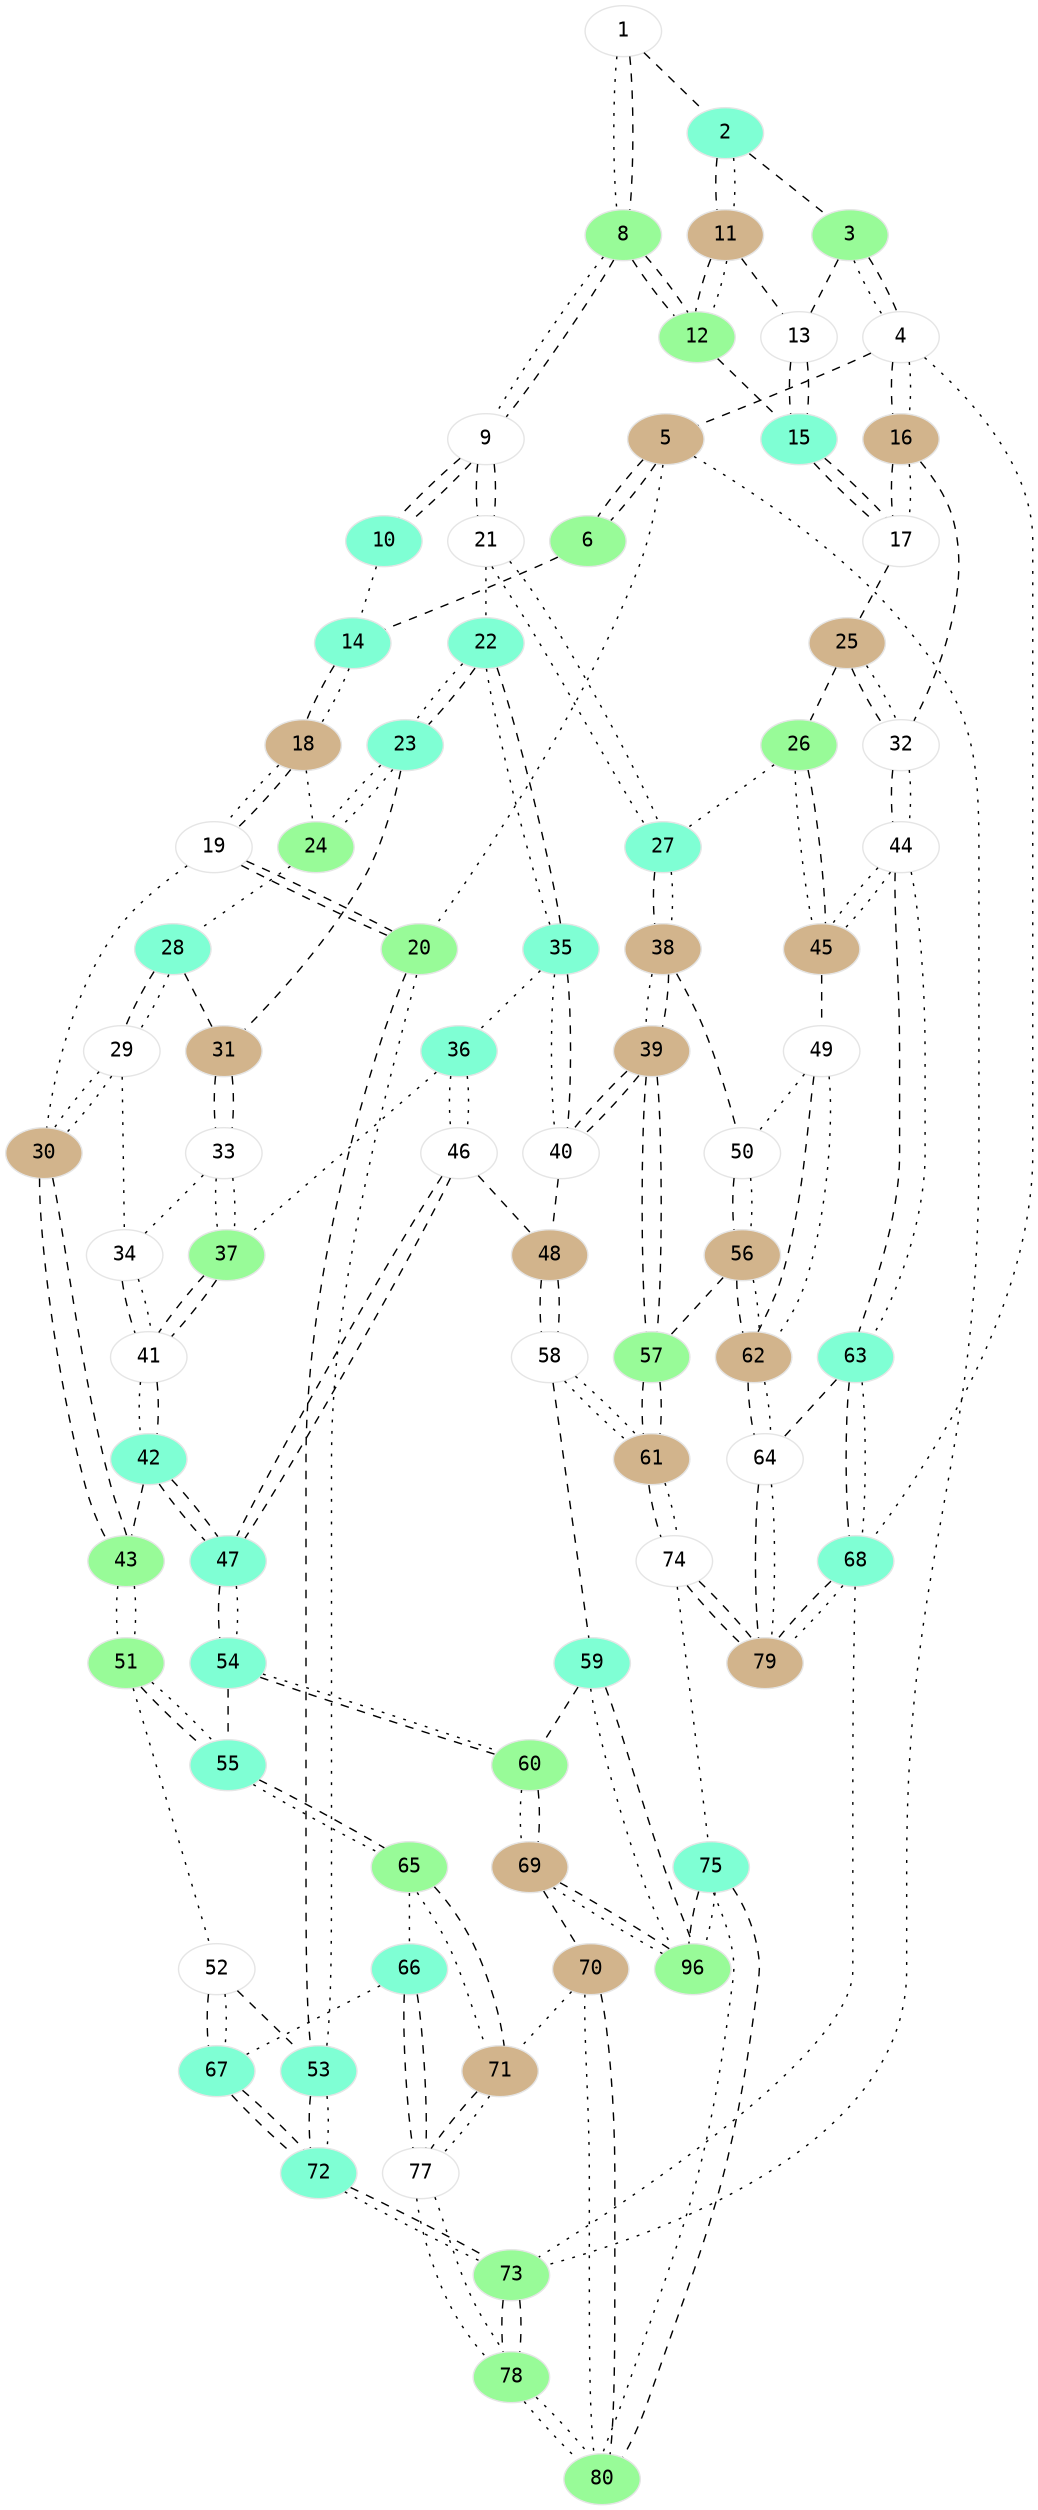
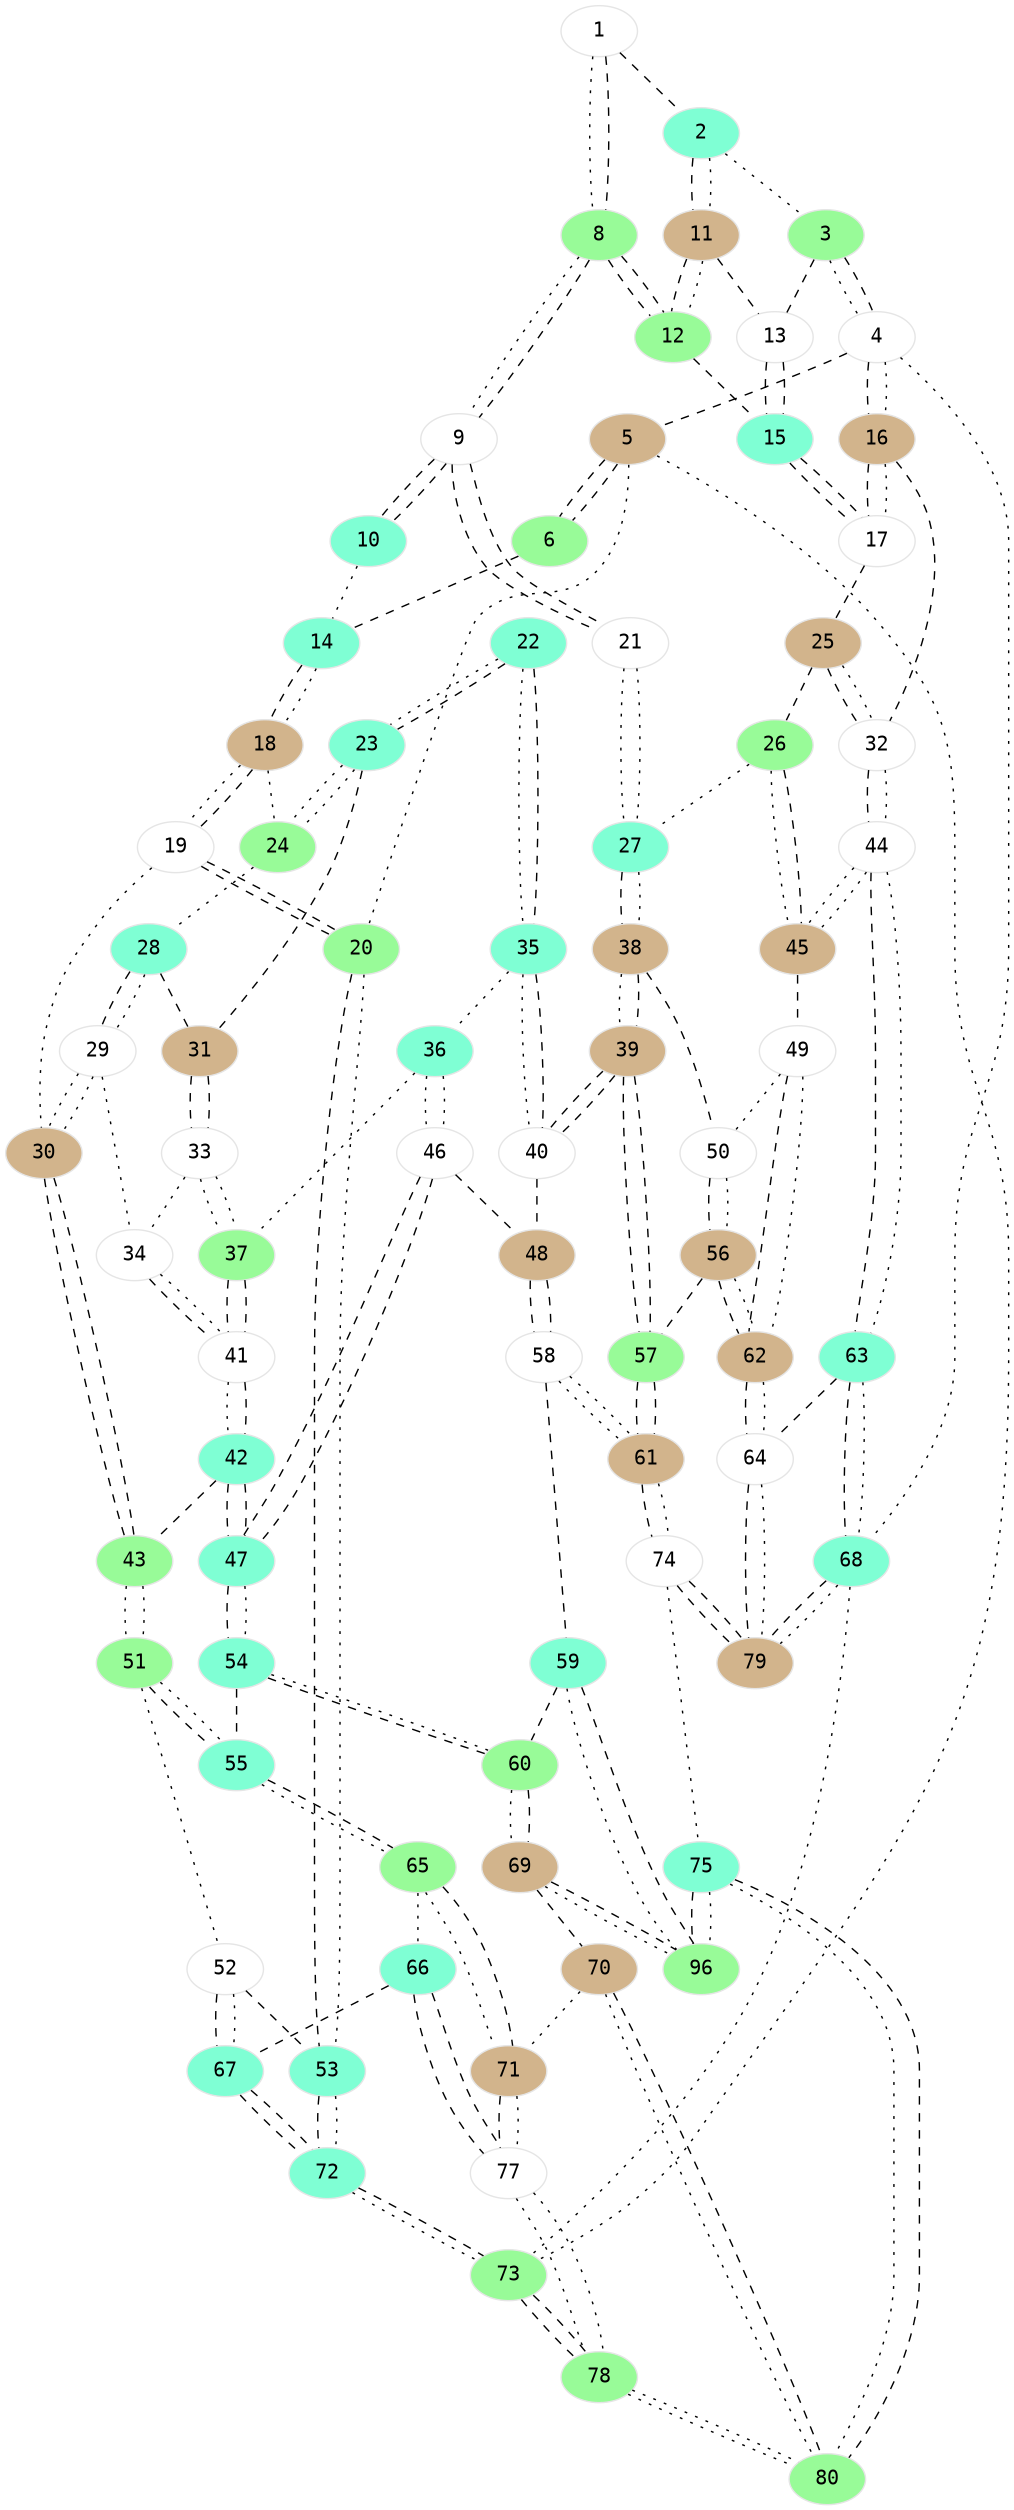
edge "2" -- "3": style dashed -> dotted
edge "21" -- "22": removed
edge "66" -- "67": style dotted -> dashed
